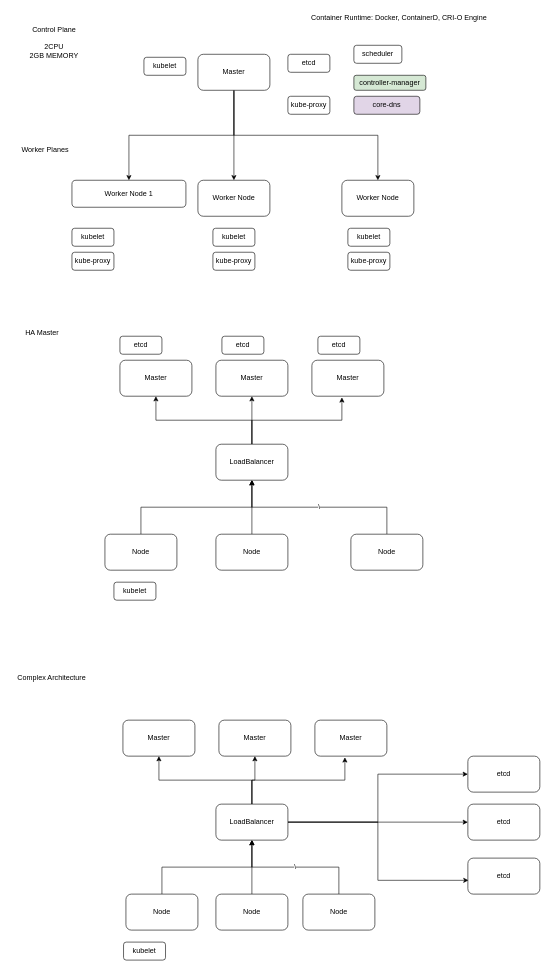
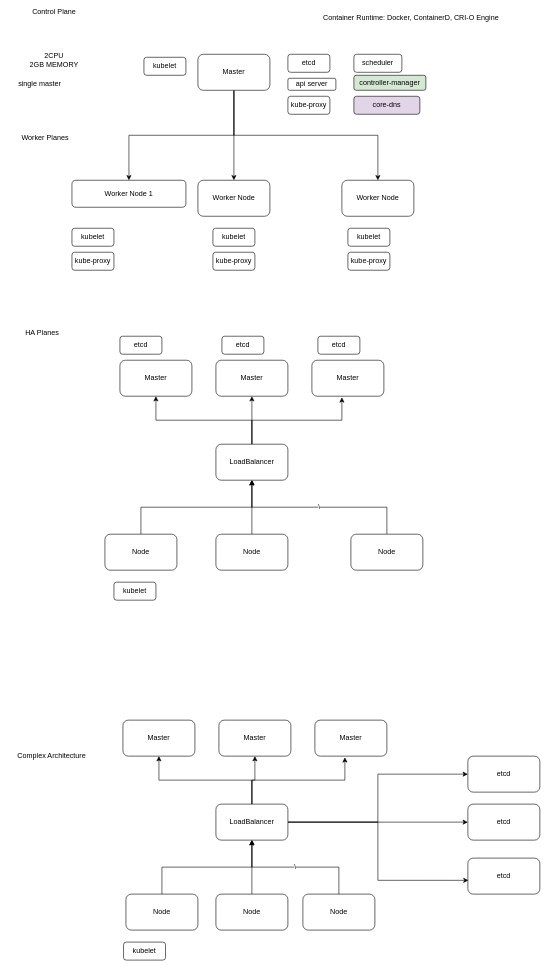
node "Container Runtime: Docker, ContainerD, CRI-O Engine": moved (399, 18) -> (411, 18)
node "Control Plane": moved (54, 30) -> (54, 12)
node "2CPU 2GB MEMORY": moved (54, 51) -> (54, 60)
node "scheduler": moved (378, 54) -> (378, 63)
node "single master": added
node "api server": added
node "Worker Planes": moved (45, 150) -> (45, 138)
node "HA Master": label "HA Master" -> "HA Planes"
node "Complex Architecture": moved (51, 678) -> (51, 756)
